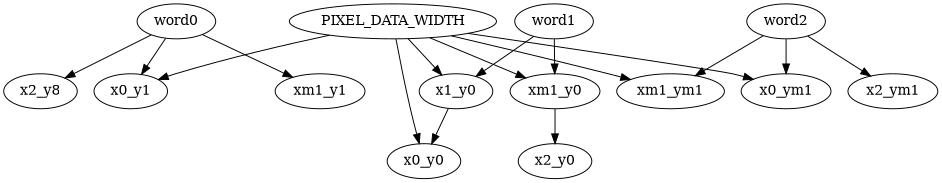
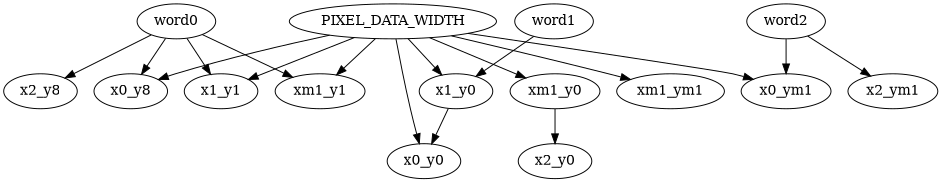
edge "word1" -> "xm1_y0": removed
edge "word2" -> "xm1_ym1": removed
edge "PIXEL_DATA_WIDTH" -> "xm1_y1": added
node "x0_y1": label "x0_y1" -> "x0_y8"
node "x1_y1": added
